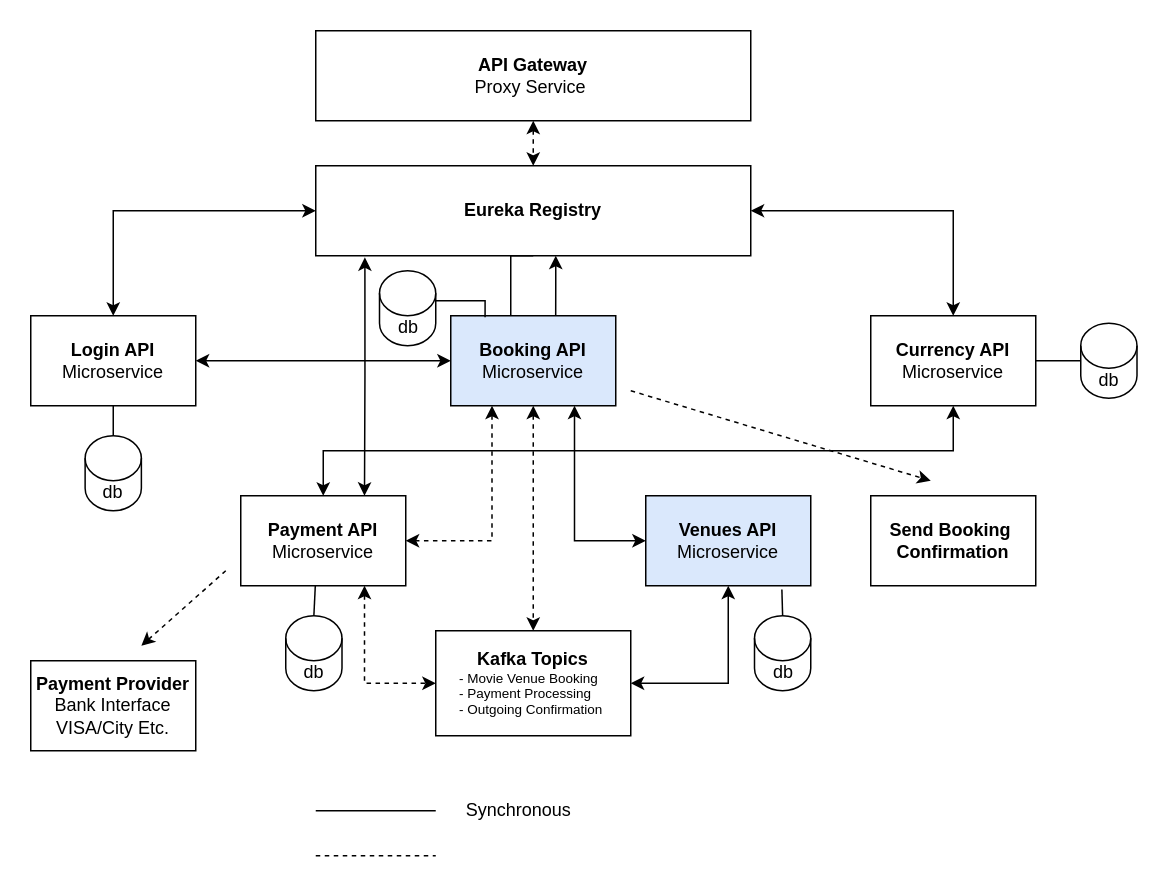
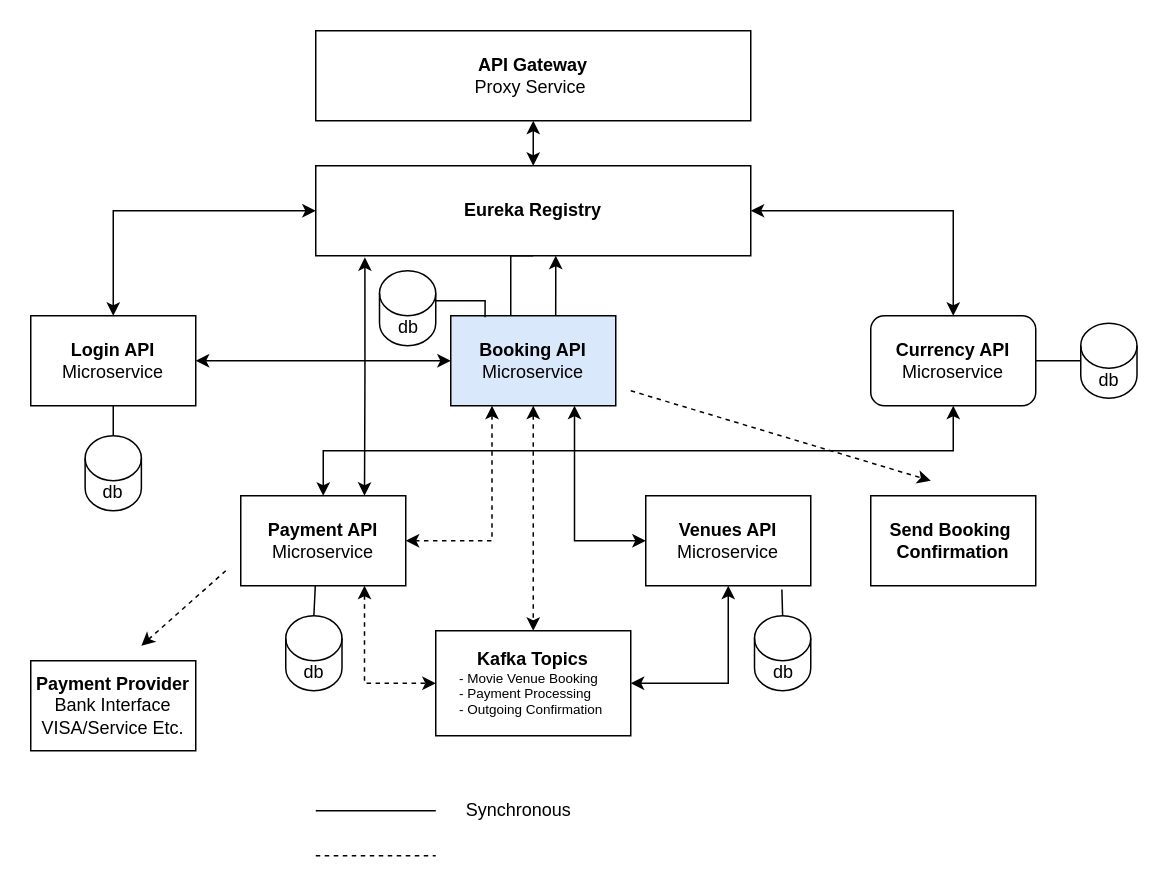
edge "API Gateway Proxy Service" -- "Eureka Registry": style dashed -> solid
node "Currency API Microservice": shape rectangle -> rounded rectangle
node "Venues API Microservice": fillcolor #dae8fc -> #ffffff
node "Payment Provider Bank Interface VISA/City Etc.": label "Payment Provider Bank Interface VISA/City Etc." -> "Payment Provider Bank Interface VISA/Service Etc."
